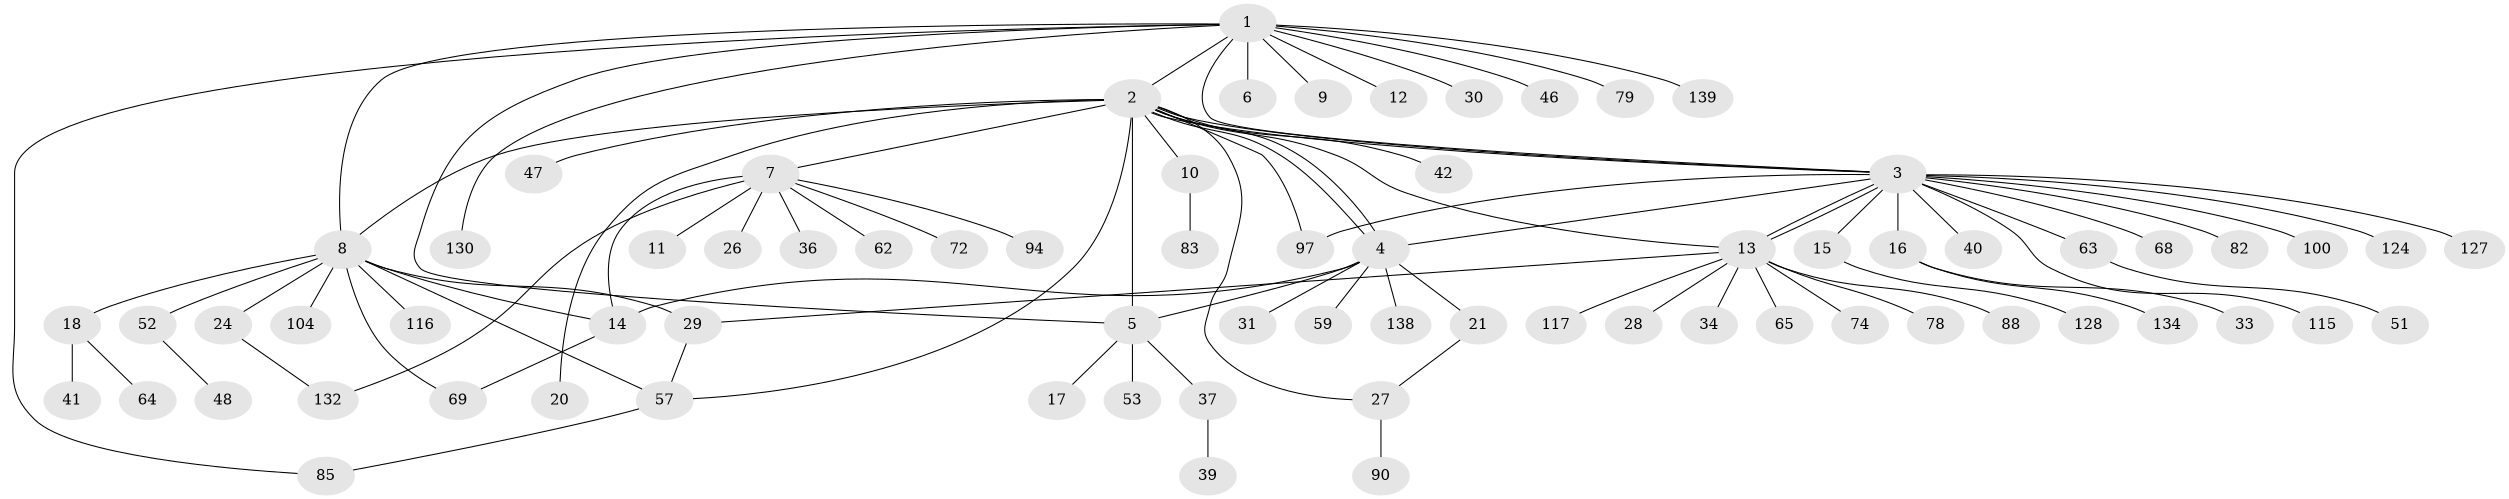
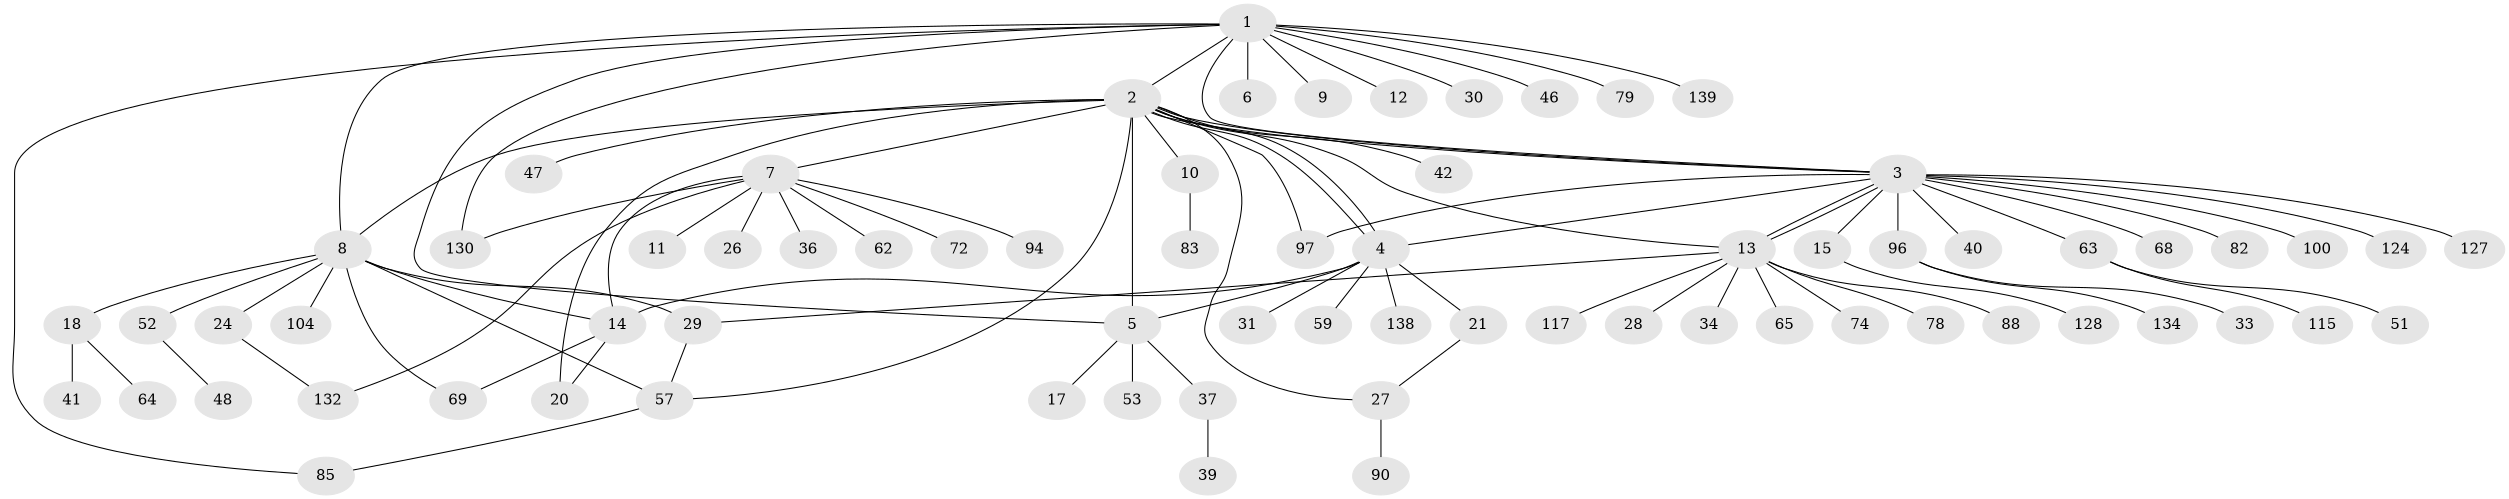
edge "7" -- "130": added
node "16": label "16" -> "96"
edge "3" -- "115": now "63" -- "115"
node "116": removed
edge "14" -- "20": added
